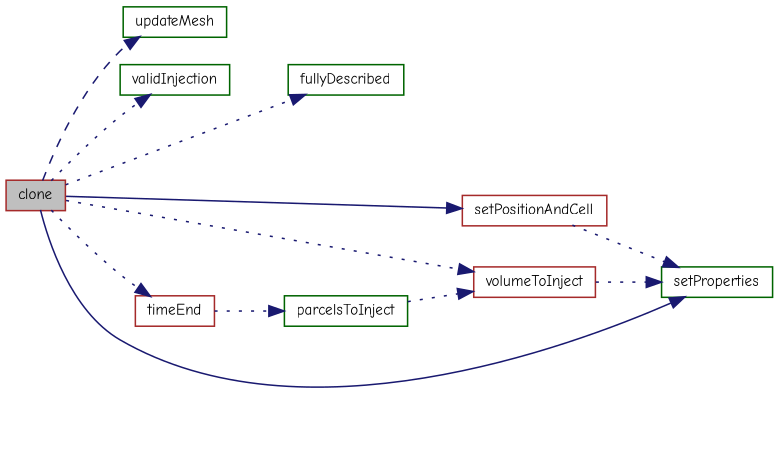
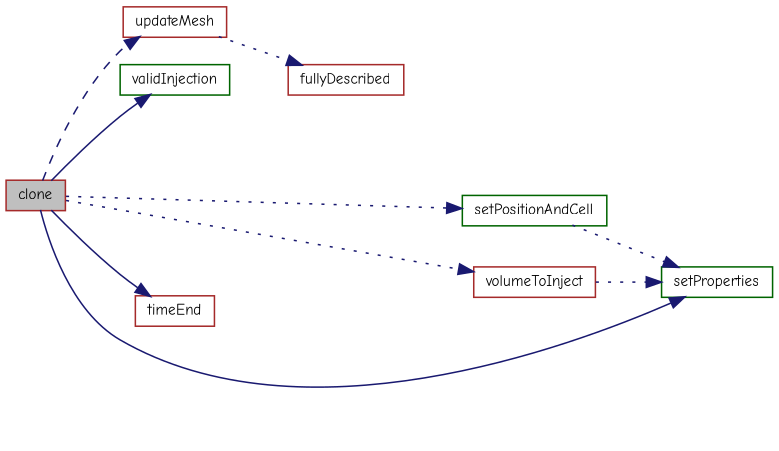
node "updateMesh": color darkgreen -> brown
node "fullyDescribed": color darkgreen -> brown
edge "clone" -> "validInjection": style dotted -> solid
edge "clone" -> "fullyDescribed": now "updateMesh" -> "fullyDescribed"
edge "clone" -> "setPositionAndCell": style solid -> dotted
node "setPositionAndCell": color brown -> darkgreen
edge "clone" -> "timeEnd": style dotted -> solid
node "parcelsToInject": removed
